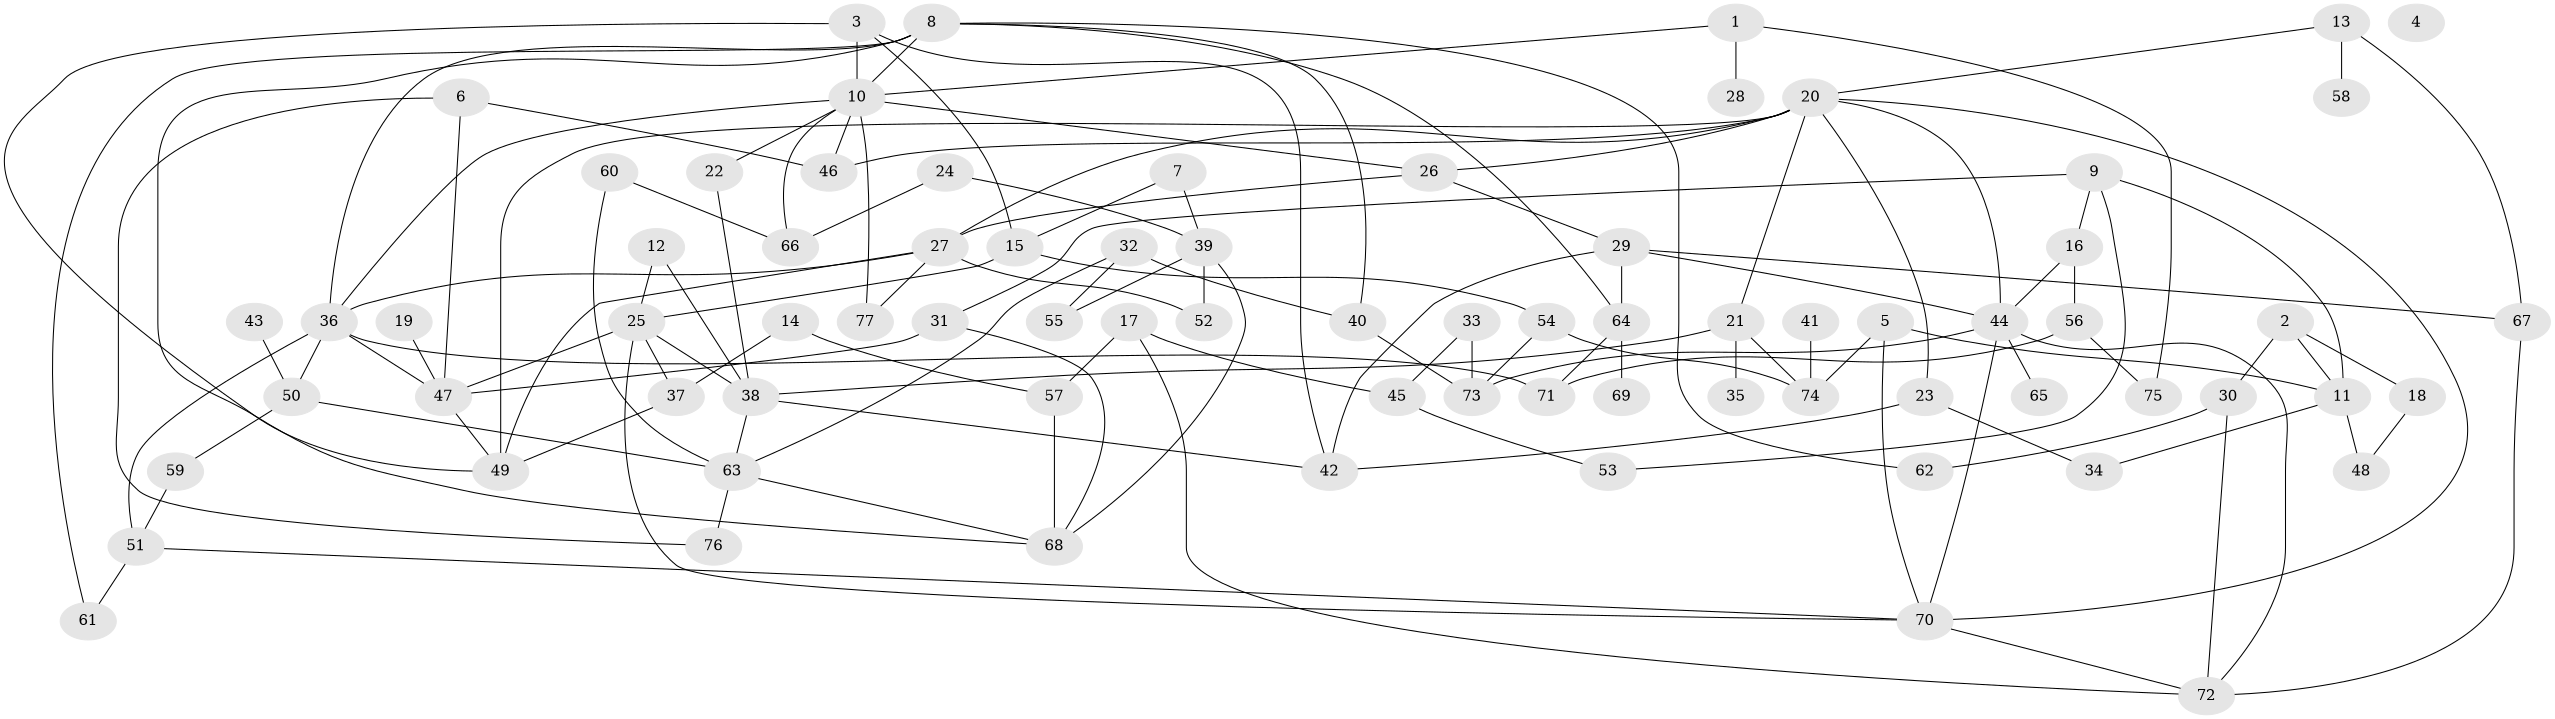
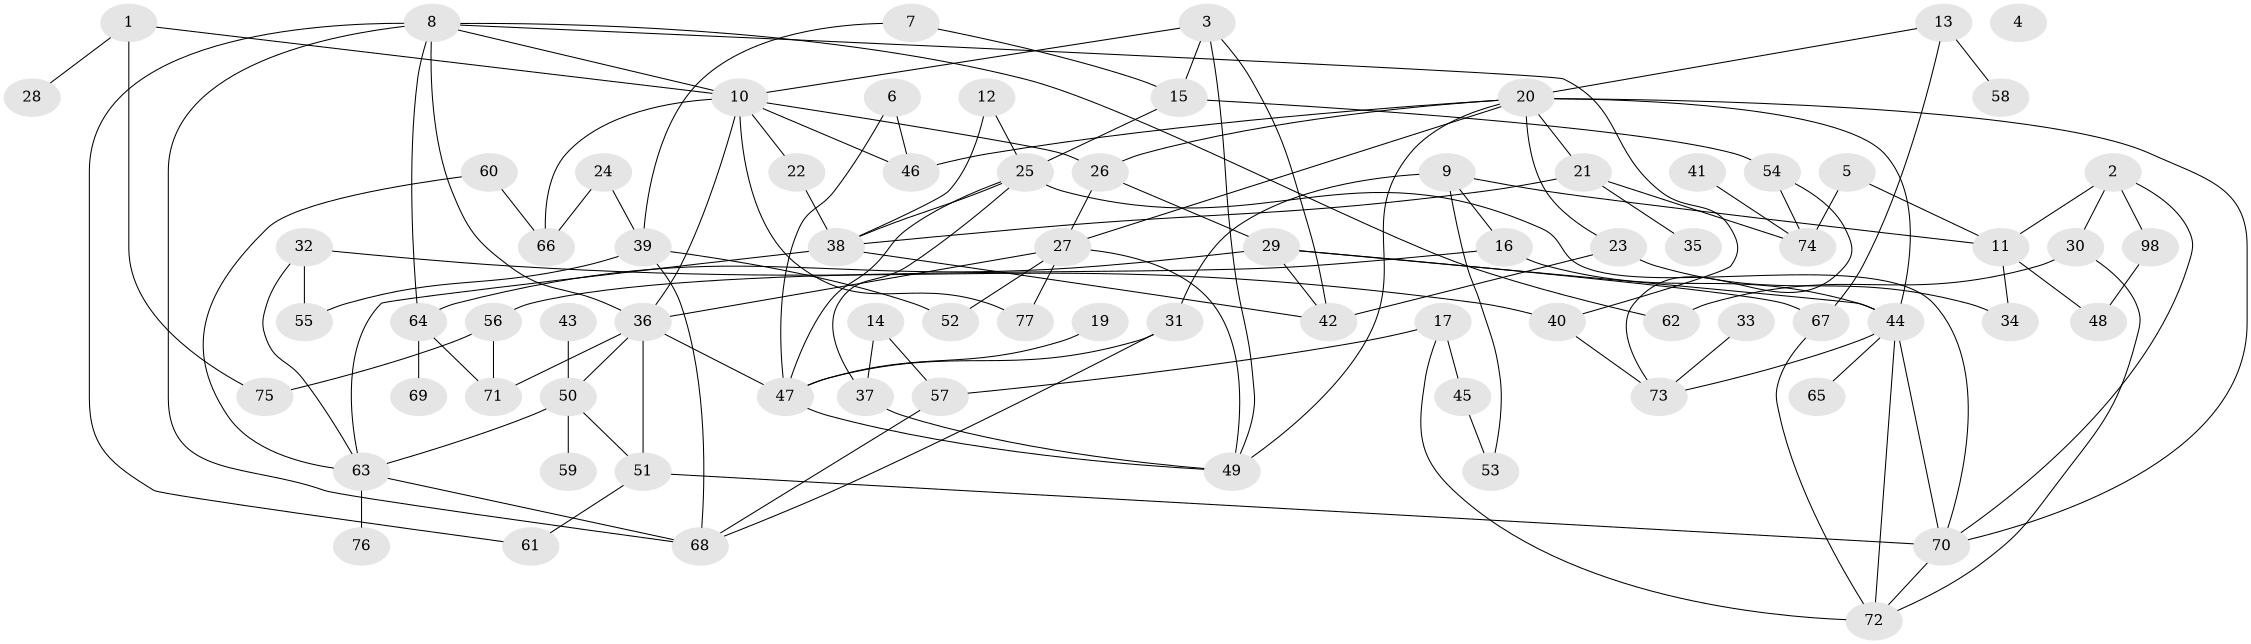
edge "33" -- "45": removed
node "18": label "18" -> "98"
edge "6" -- "76": removed
edge "5" -- "70": now "2" -- "70"
edge "59" -- "51": now "50" -- "51"
